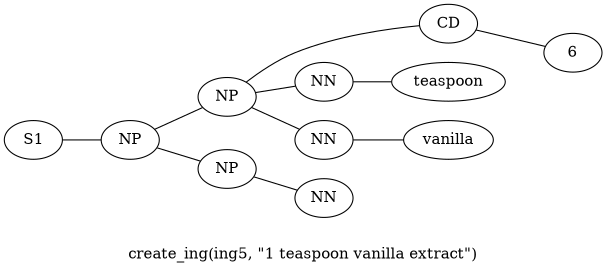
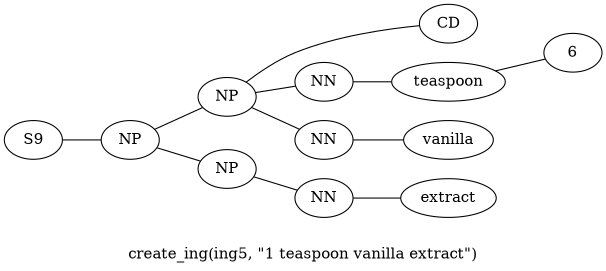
edge "CD" -- "6": now "teaspoon" -- "6"
node "S1": label "S1" -> "S9"
node "extract": added
